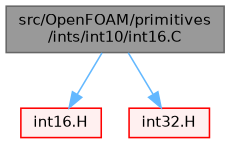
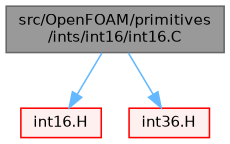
node "src/OpenFOAM/primitives /ints/int10/int16.C": label "src/OpenFOAM/primitives /ints/int10/int16.C" -> "src/OpenFOAM/primitives /ints/int16/int16.C"
node "int32.H": label "int32.H" -> "int36.H"
